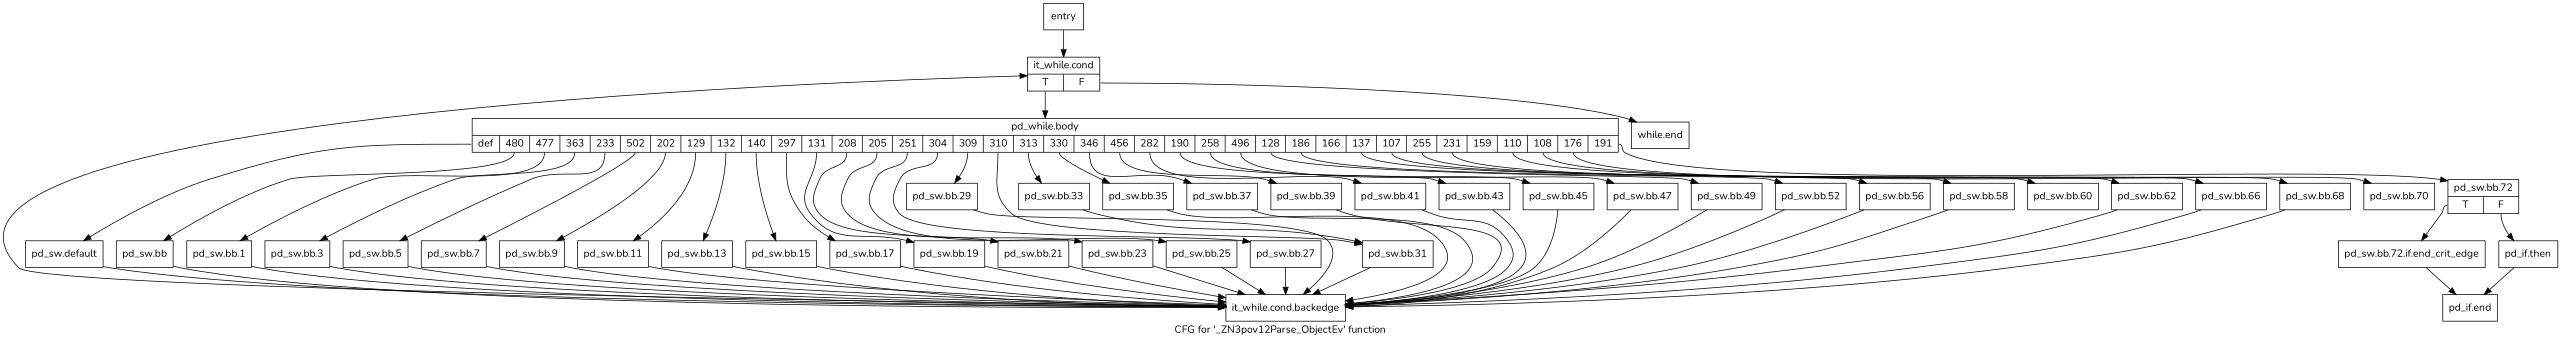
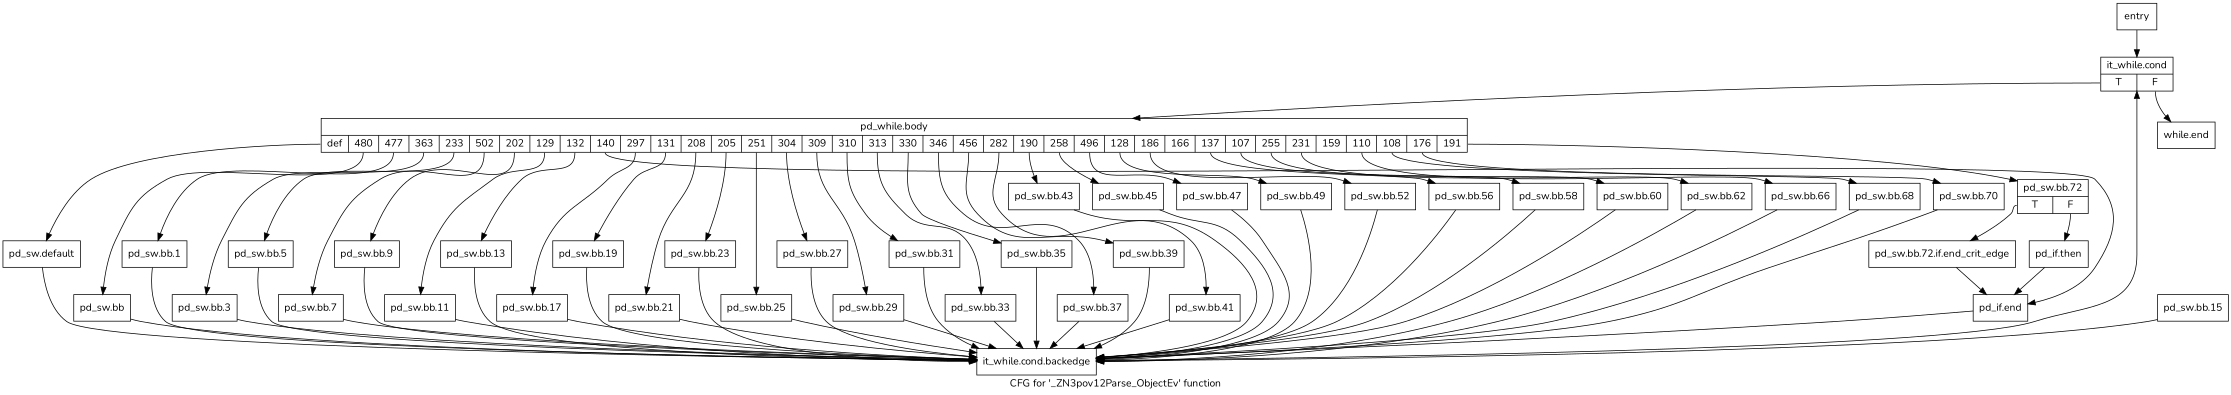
edge "pd_while.body" -> "pd_sw.bb.15": now "pd_while.body" -> "pd_if.end"
edge "pd_sw.bb.33" -> "pd_sw.bb.31": now "pd_sw.bb.33" -> "it_while.cond.backedge"
edge "pd_sw.bb.60" -> "it_while.cond.backedge": added
edge "pd_sw.bb.70" -> "it_while.cond.backedge": added
edge "pd_if.end" -> "it_while.cond.backedge": added
